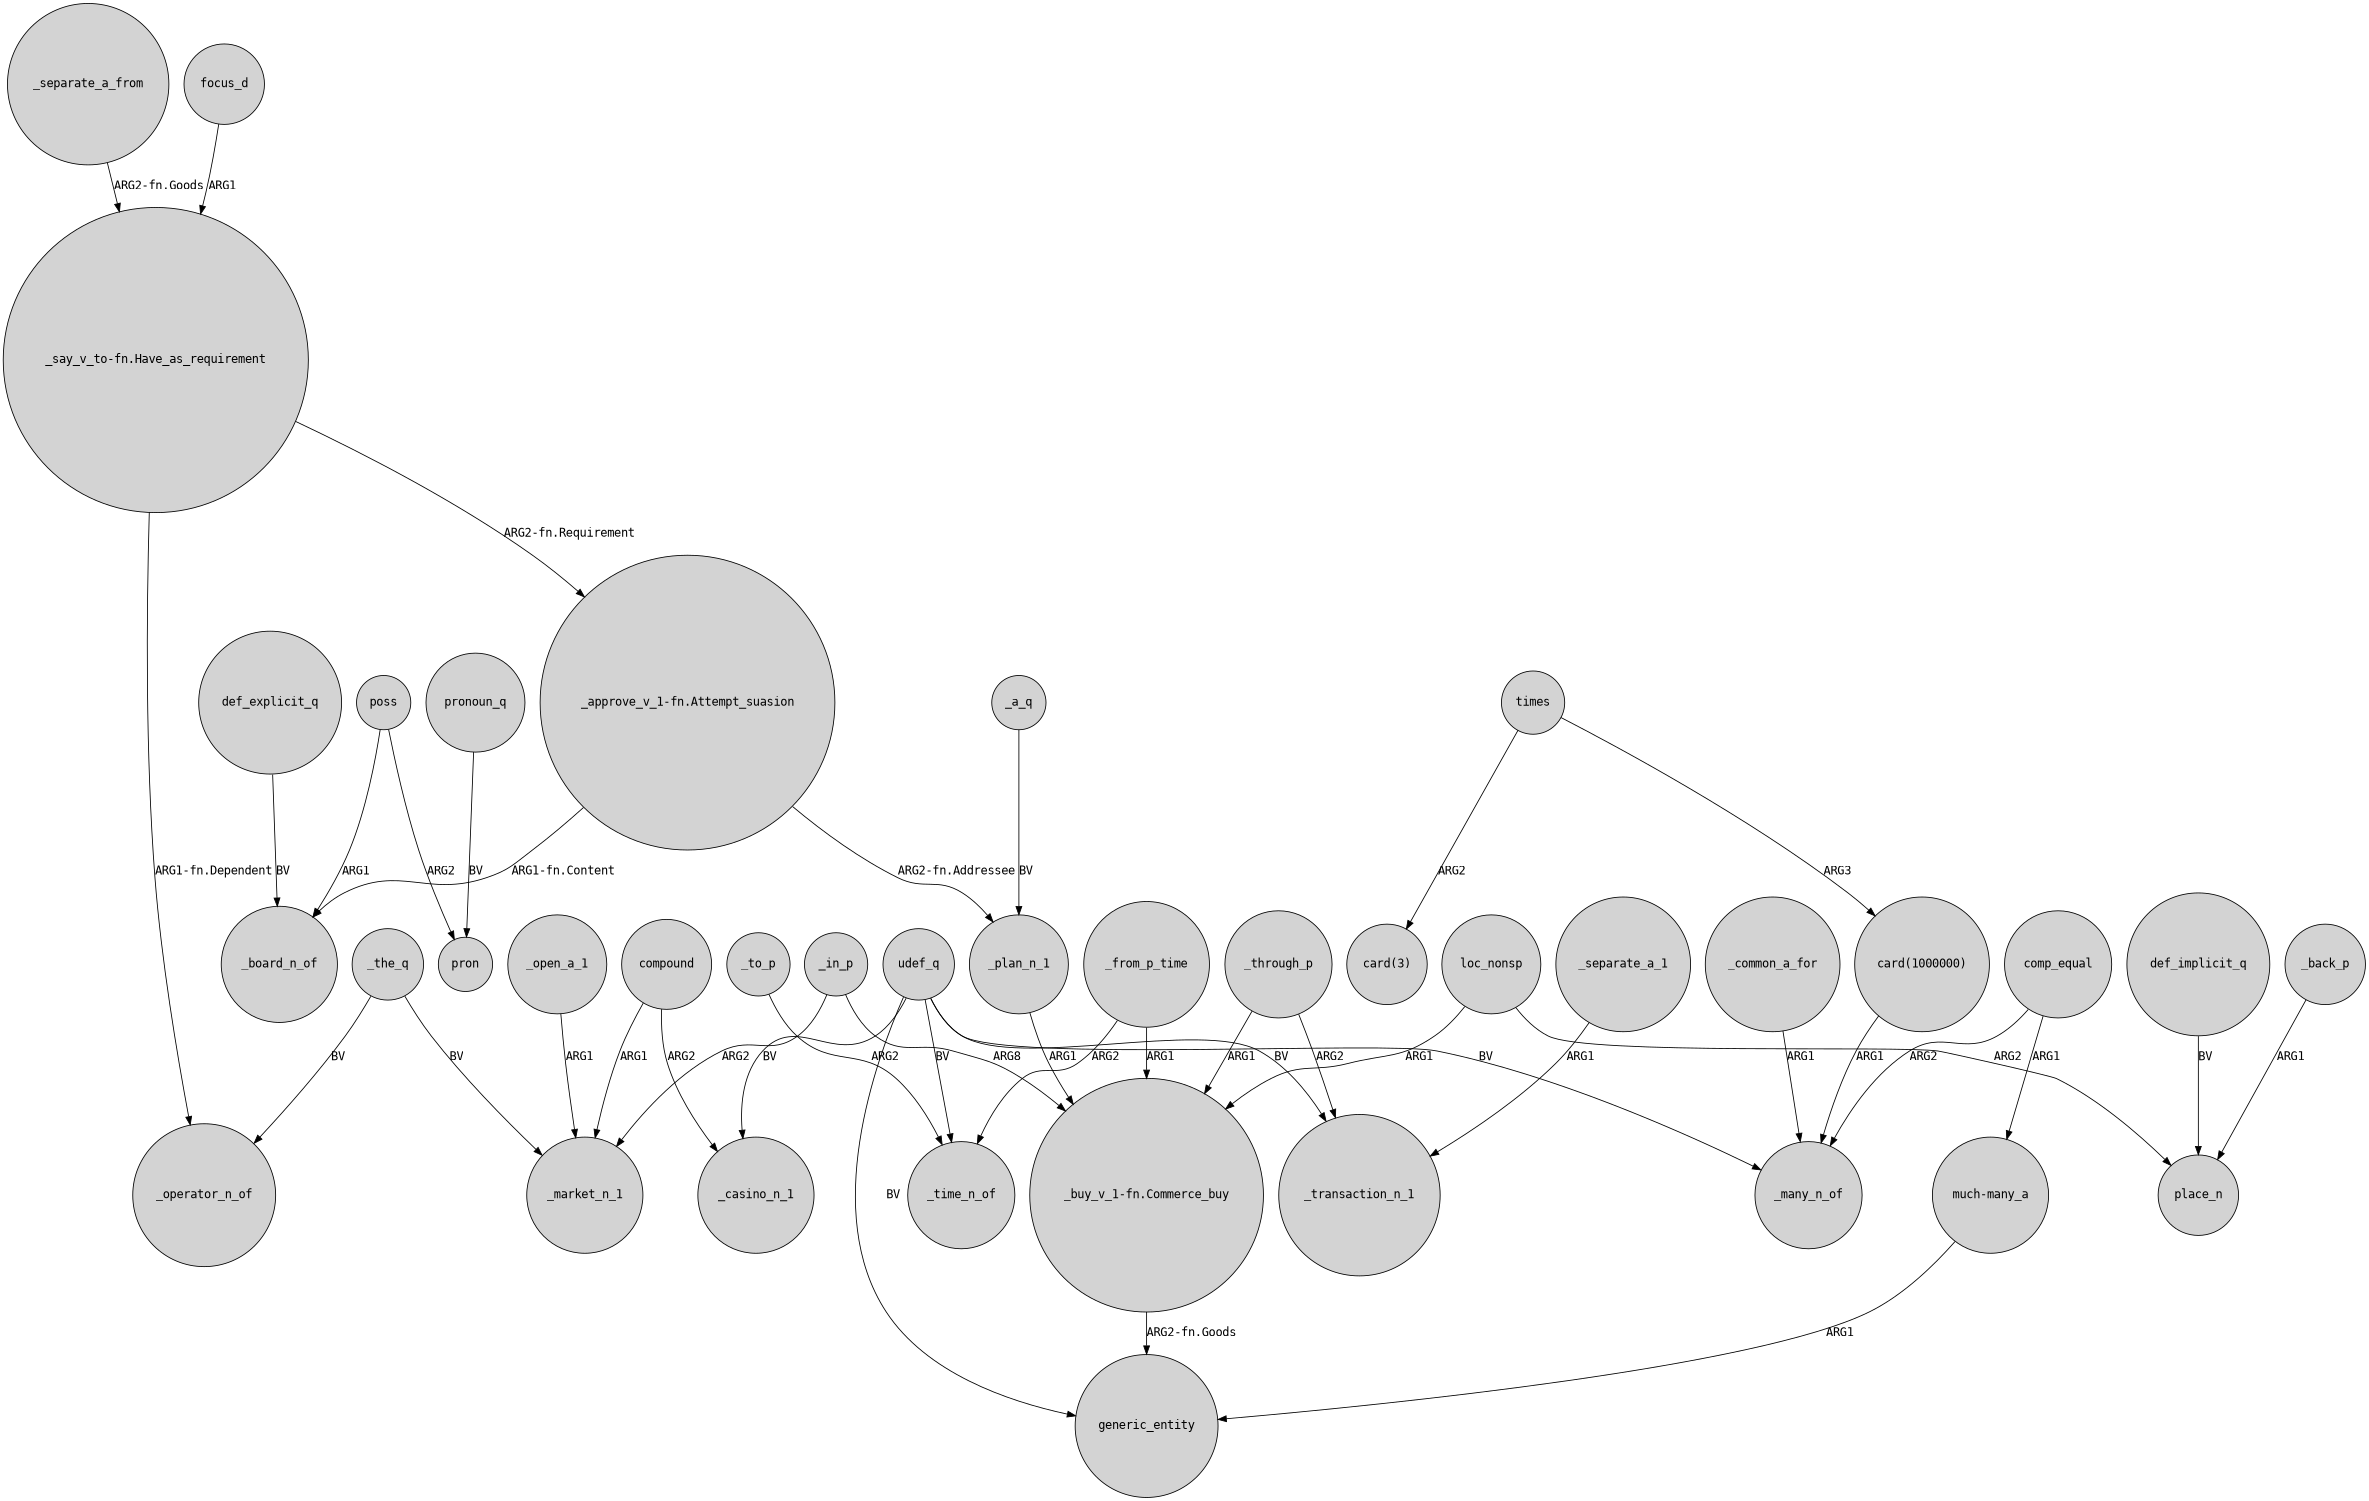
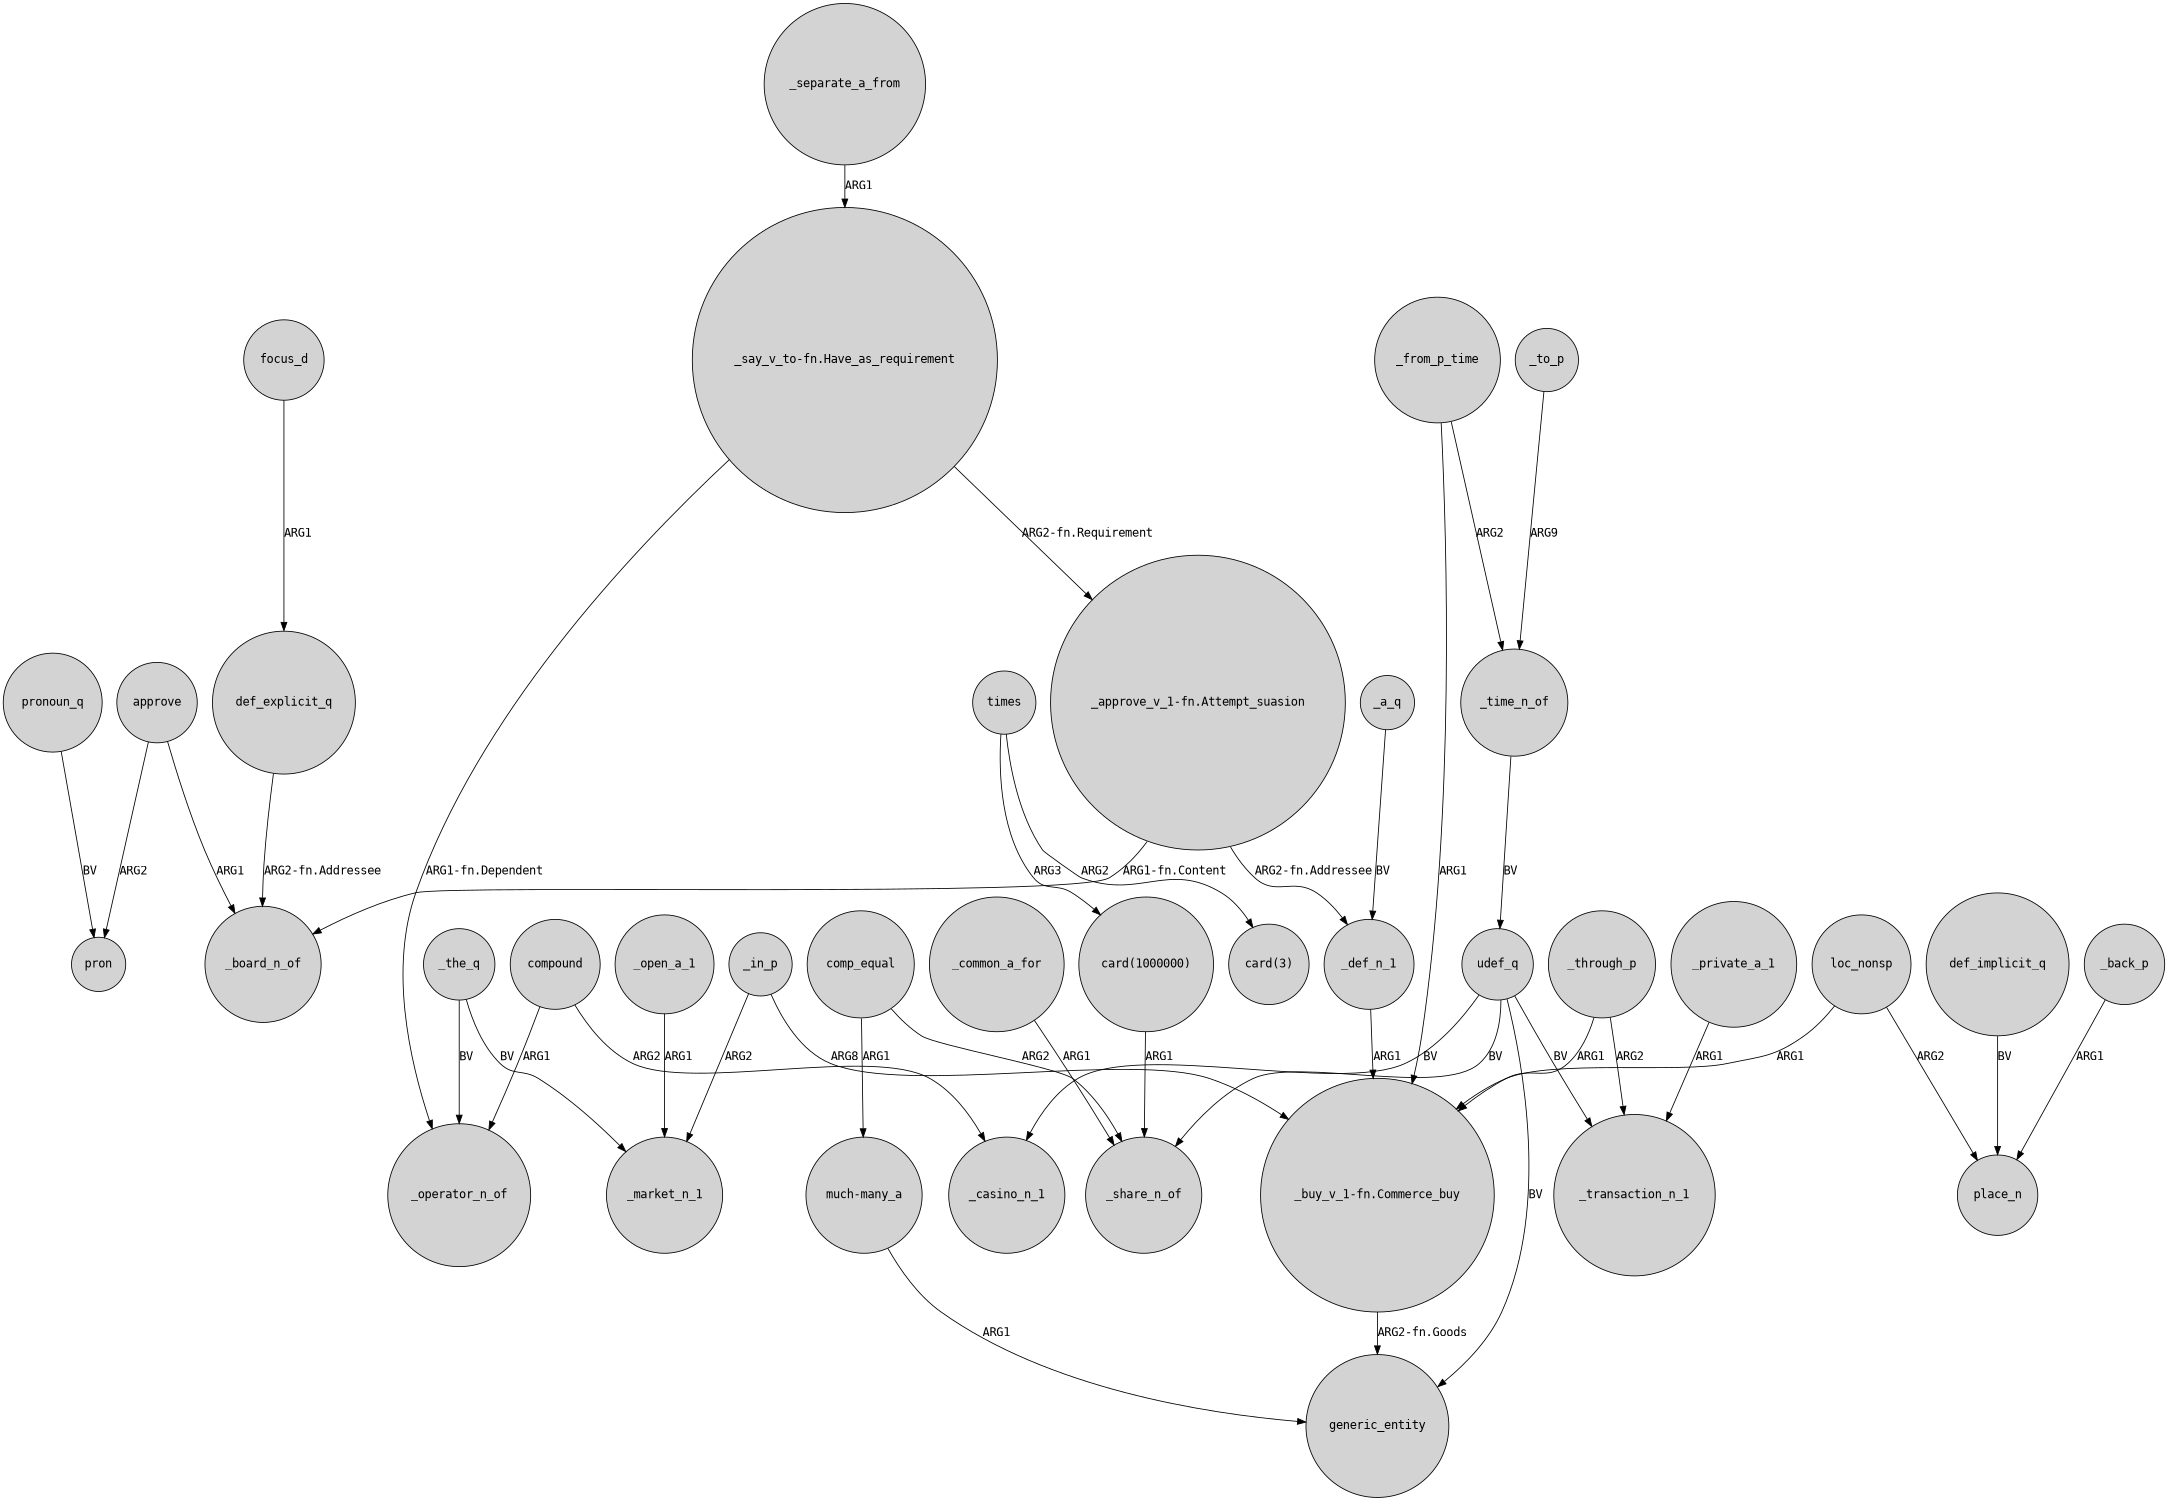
edge "focus_d" -> "_say_v_to-fn.Have_as_requirement": now "focus_d" -> "def_explicit_q"
edge "_separate_a_from" -> "_say_v_to-fn.Have_as_requirement": label "ARG2-fn.Goods" -> "ARG1"
node "poss": label "poss" -> "approve"
edge "def_explicit_q" -> "_board_n_of": label "BV" -> "ARG2-fn.Addressee"
node "_plan_n_1": label "_plan_n_1" -> "_def_n_1"
node "_separate_a_1": label "_separate_a_1" -> "_private_a_1"
edge "_to_p" -> "_time_n_of": label "ARG2" -> "ARG9"
edge "compound" -> "_market_n_1": now "compound" -> "_operator_n_of"
edge "udef_q" -> "_time_n_of": reversed
node "_many_n_of": label "_many_n_of" -> "_share_n_of"
